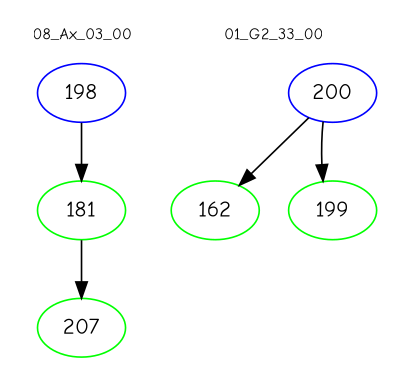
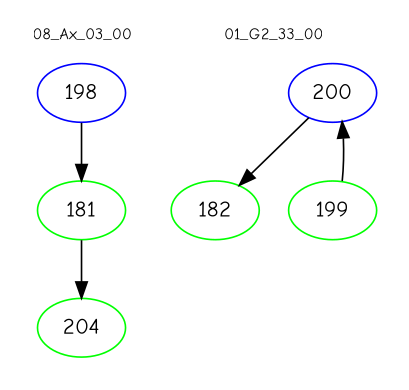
edge "200" -> "199": reversed
node "162": label "162" -> "182"
node "207": label "207" -> "204"
